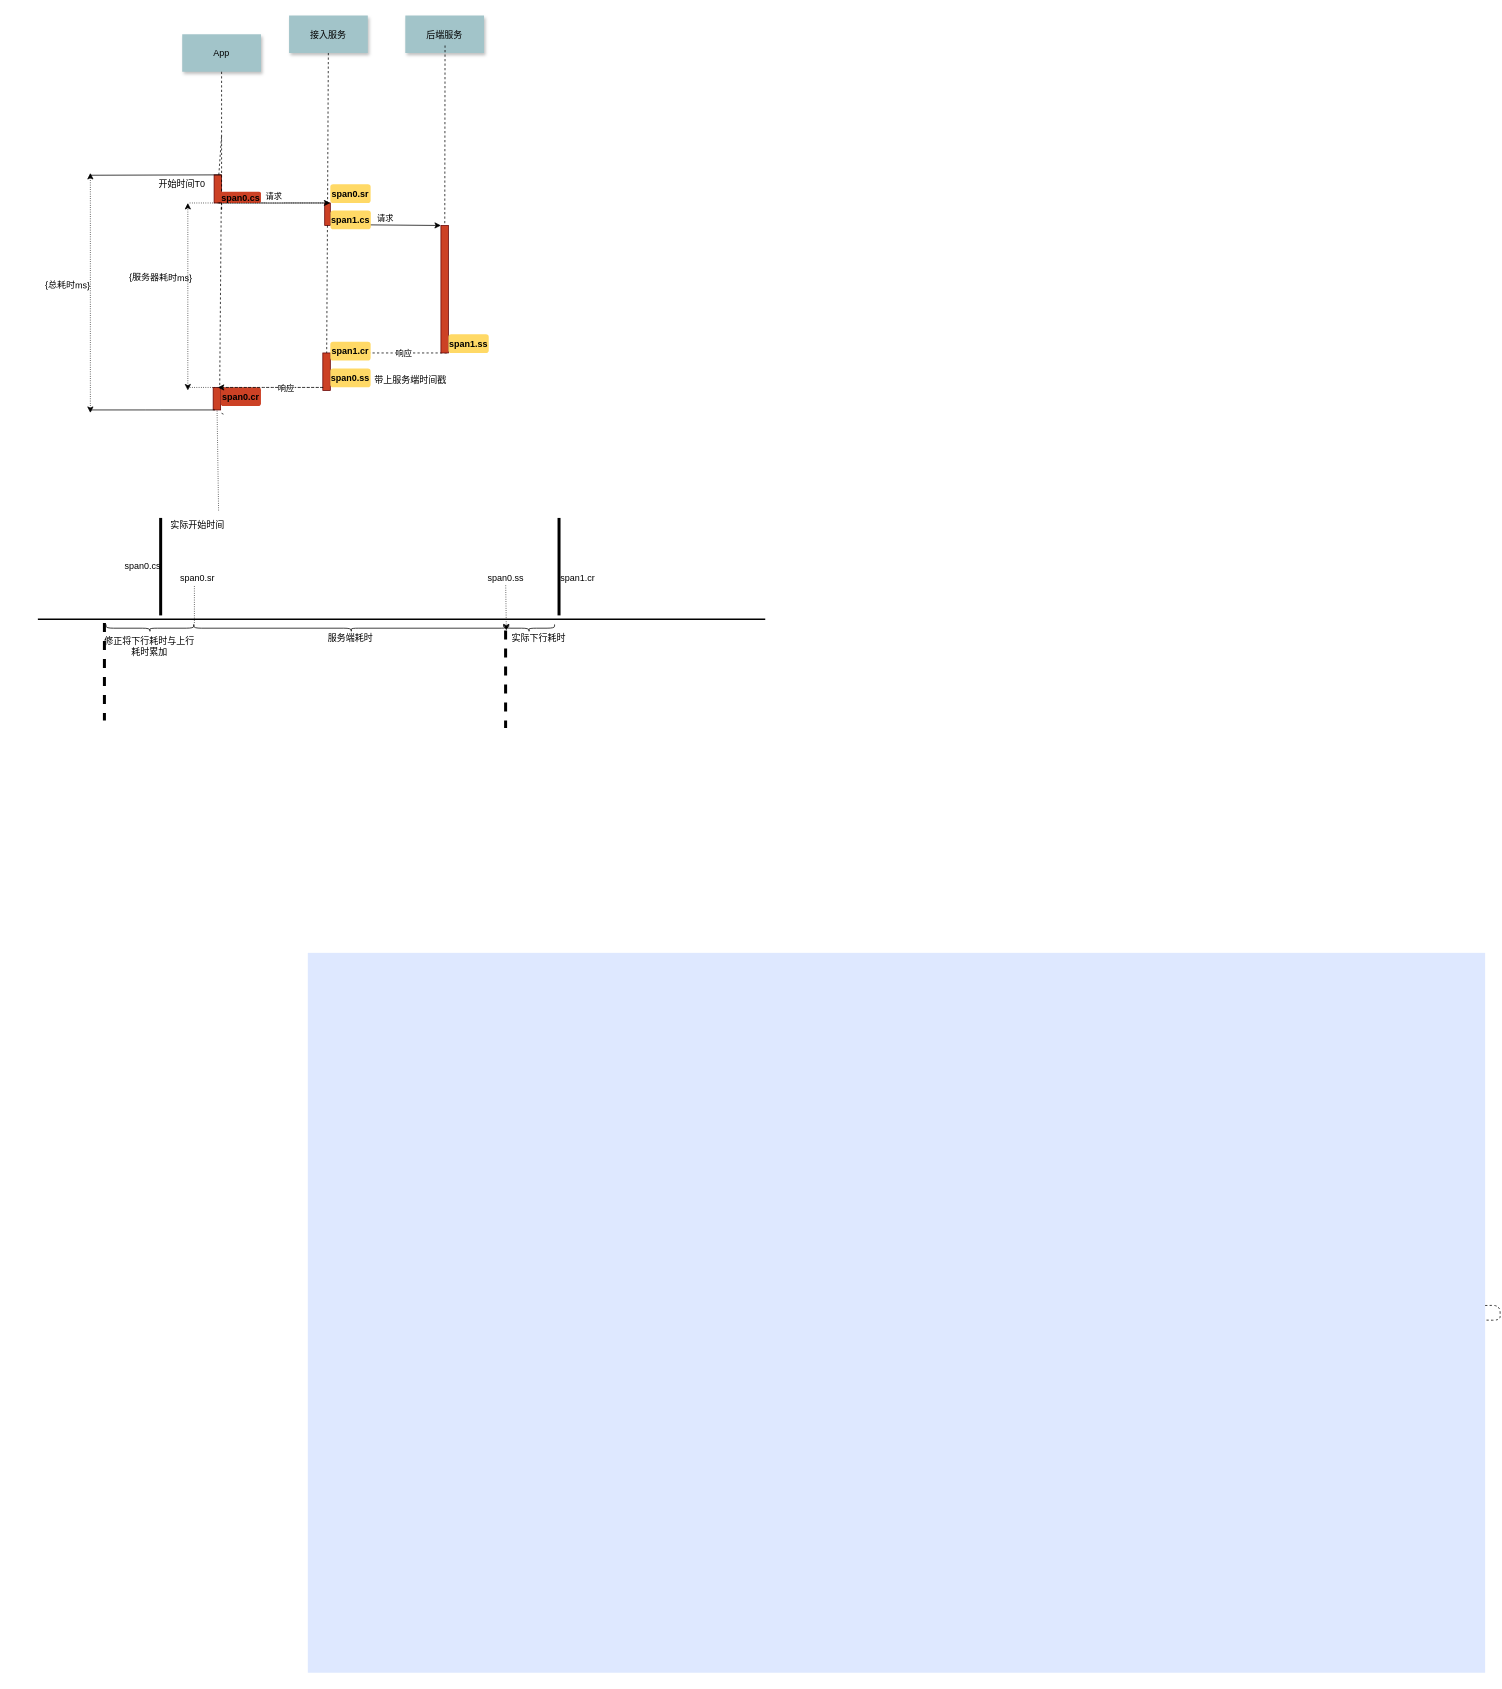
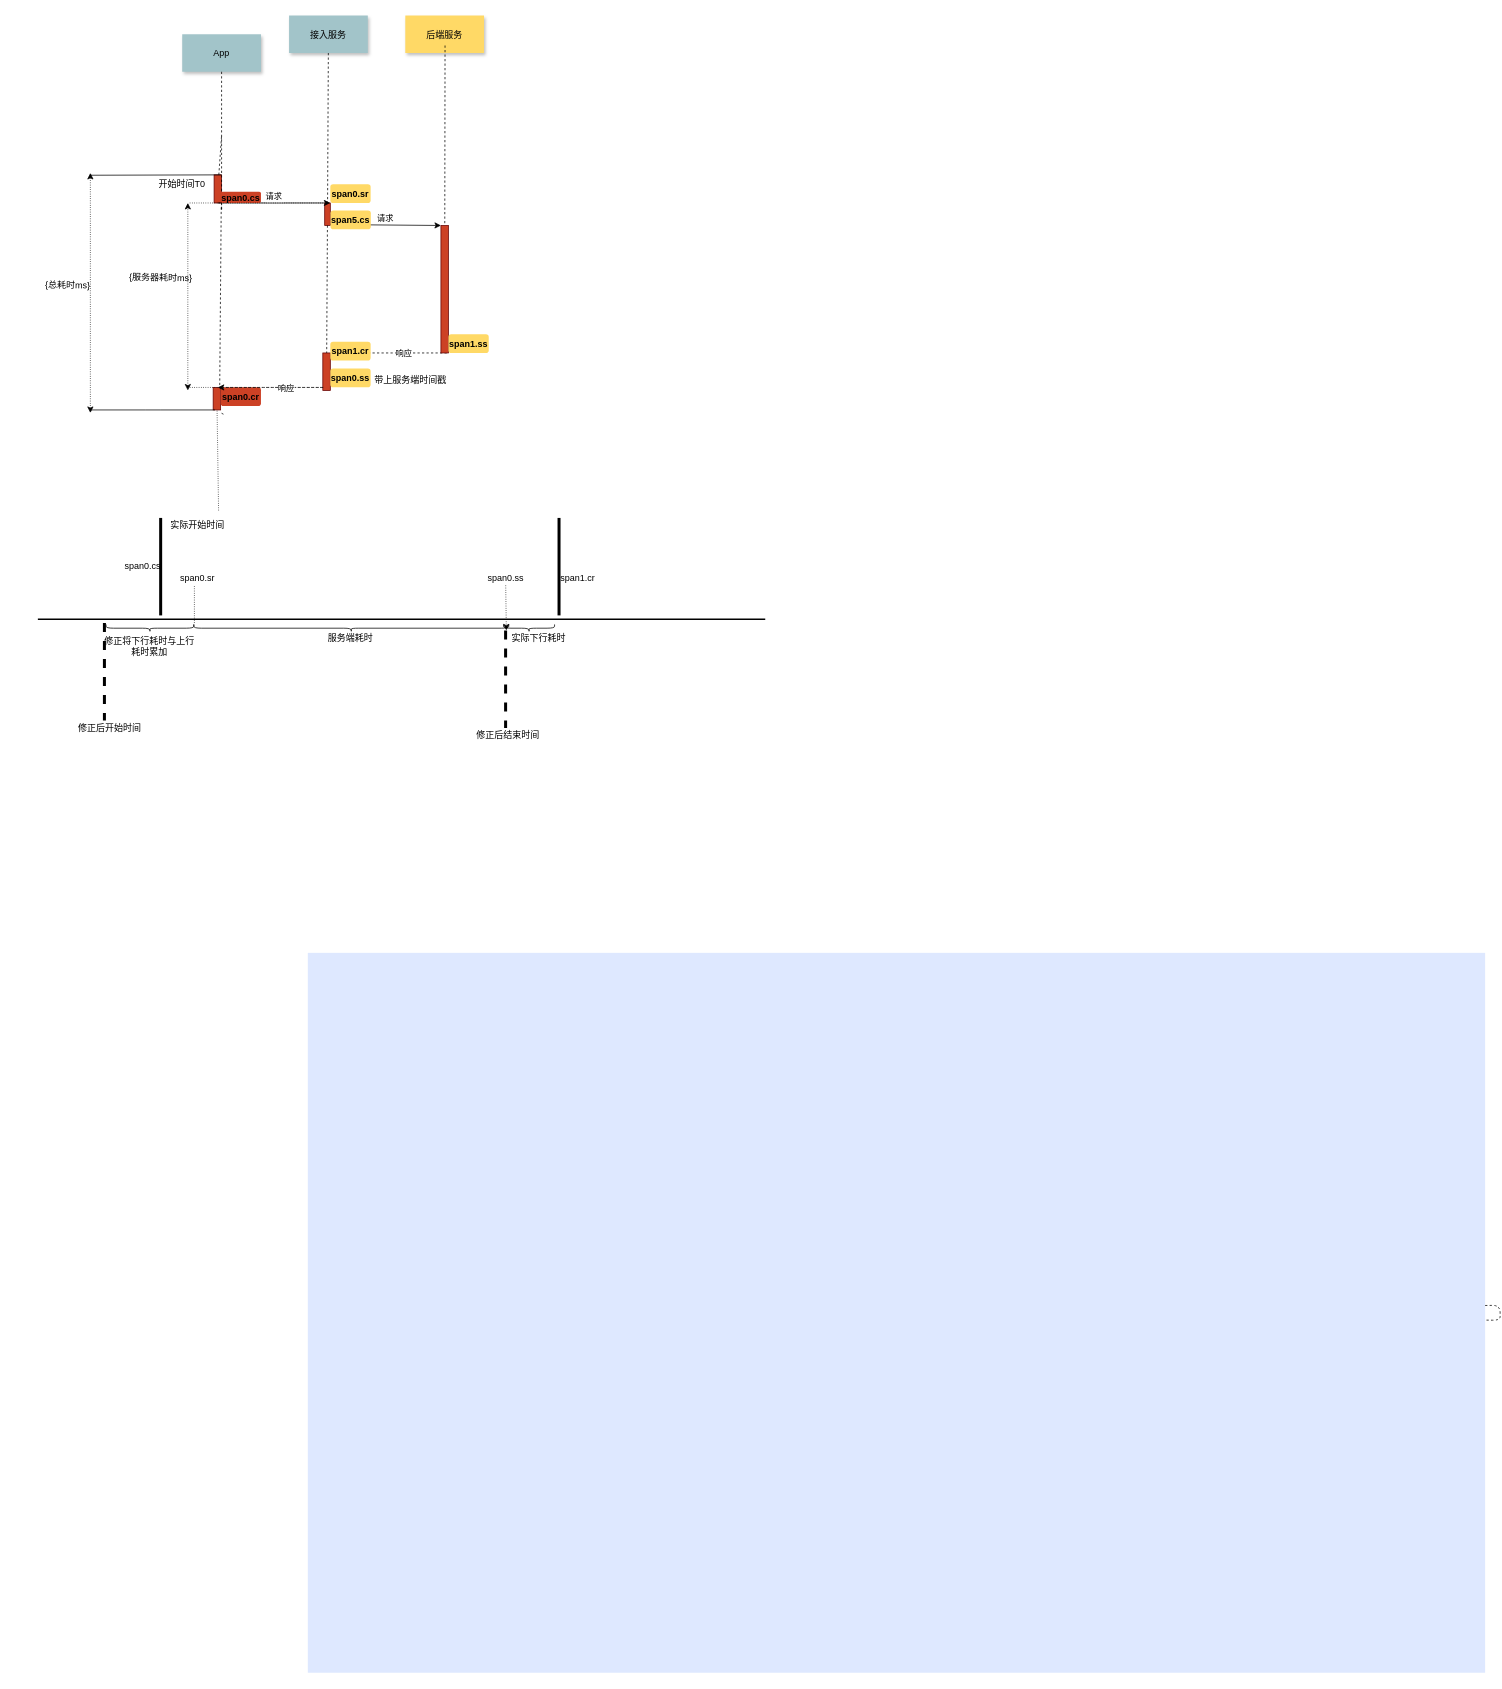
node "后端服务": fillcolor #a2c4c9 -> #ffd966
node "span1.cs": label "span1.cs" -> "span5.cs"
node "修正后开始时间": added
node "修正后结束时间": added
